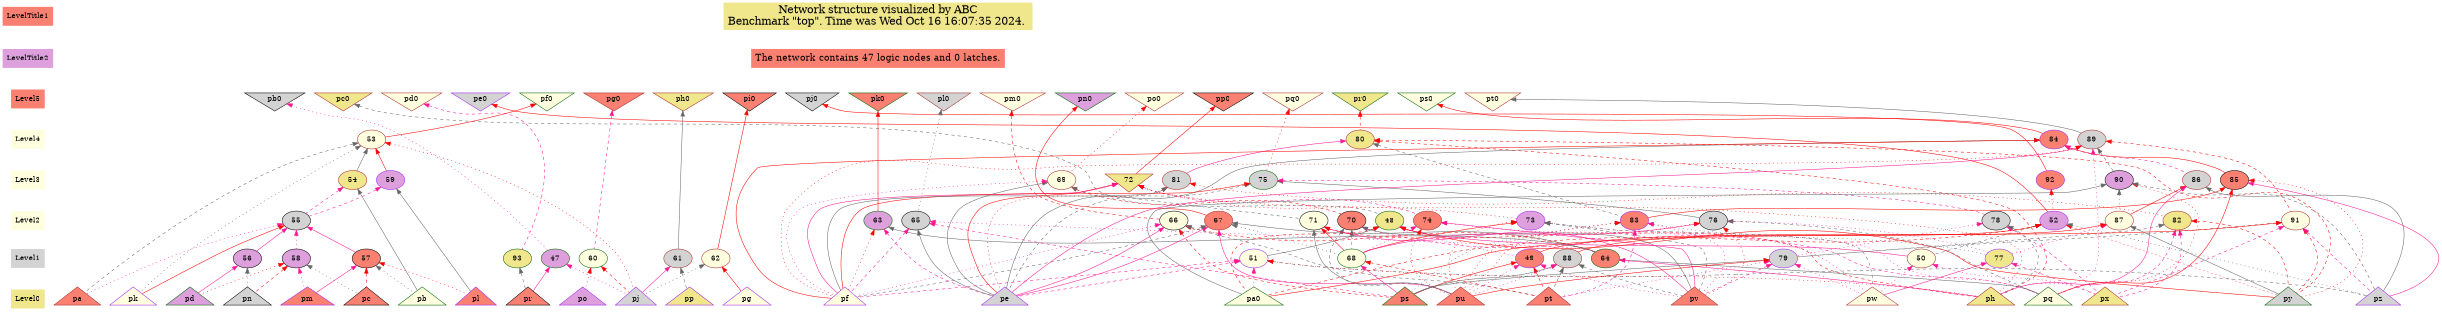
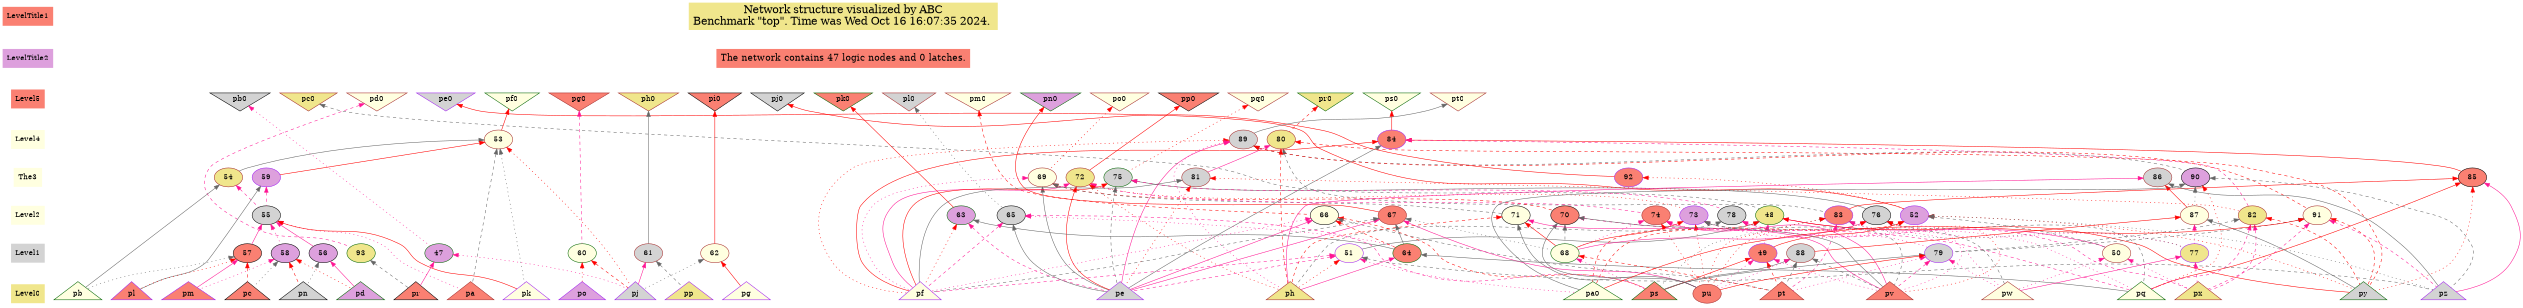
edge "86" -> "84": now "82" -> "84"
node "Level3": label "Level3" -> "The3"
node "72": shape invtriangle -> ellipse
edge "ps" -> "68": style solid -> dotted
edge "pu" -> "70": style dashed -> solid
node "pu": shape triangle -> ellipse
